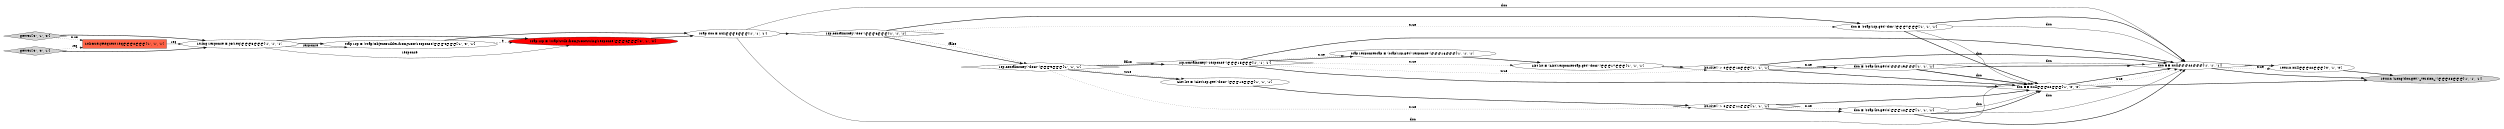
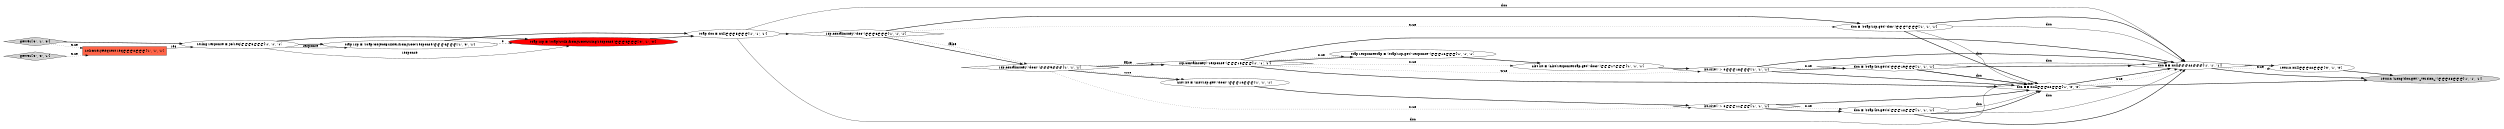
edge "getVer['0', '0', '1']" -> "SolrQueryRequest req@@@2@@@['1', '1', '1']": label "req" -> "true"
edge "getVer['0', '0', '1']" -> "String response = JQ(req)@@@3@@@['1', '1', '1']": removed
